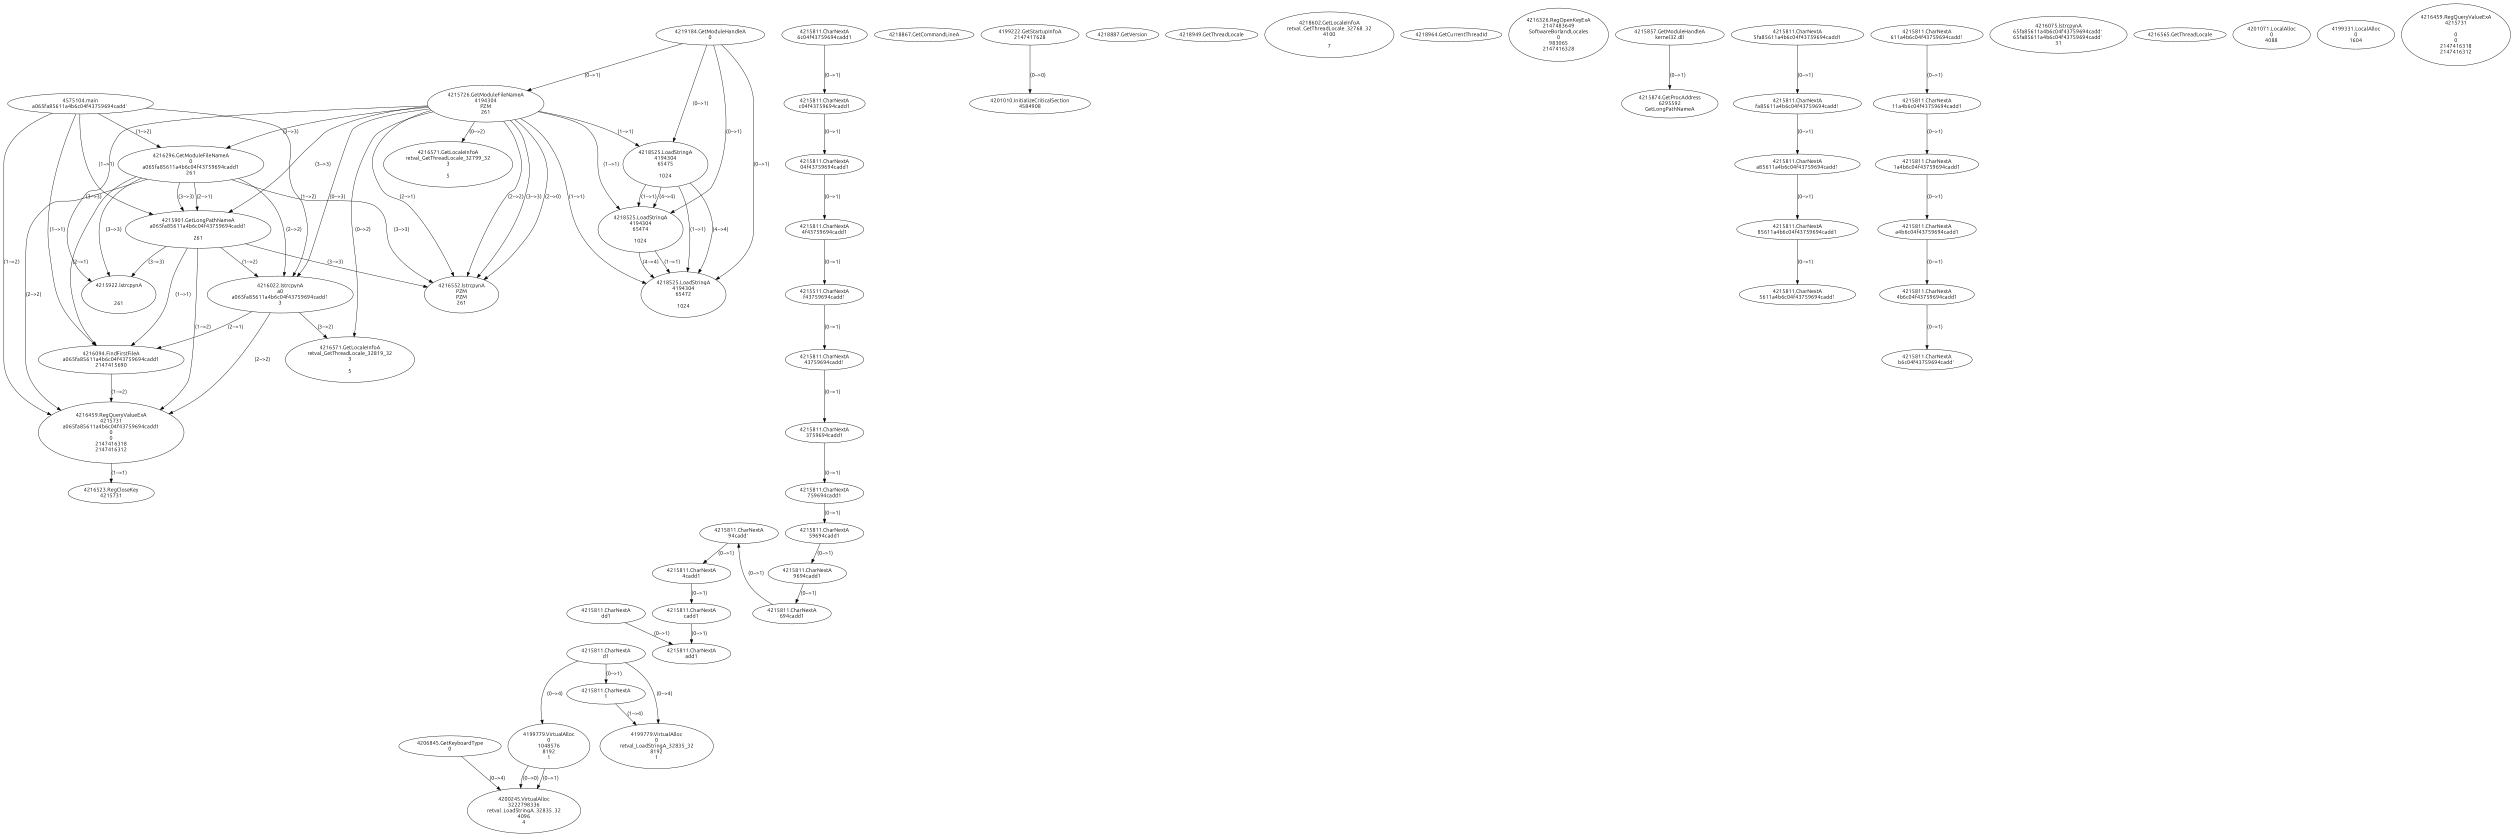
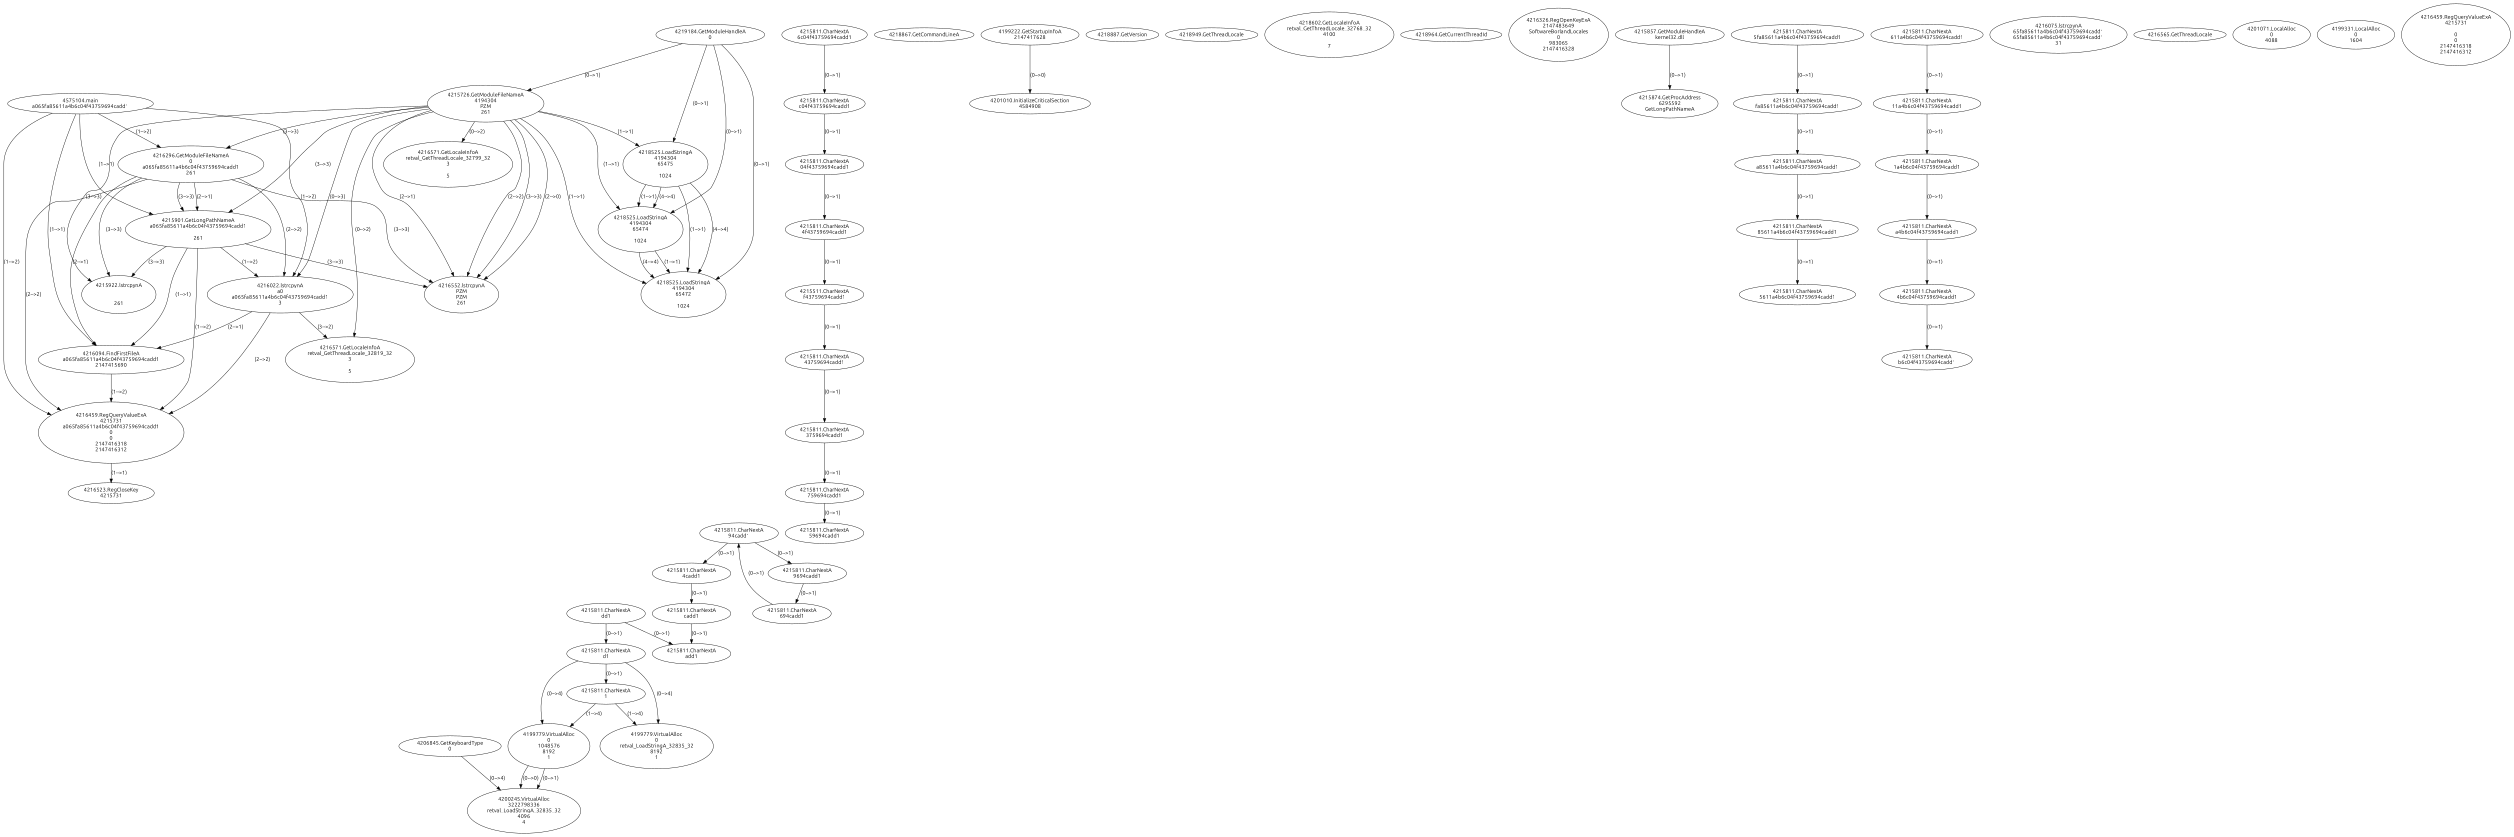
edge "4215811.CharNextA 59694cadd1" -> "4215811.CharNextA 9694cadd1": now "4215811.CharNextA 94cadd1" -> "4215811.CharNextA 9694cadd1"
edge "4215811.CharNextA dd1" -> "4215811.CharNextA d1": added, label "(0-->1)"
edge "4215811.CharNextA 1" -> "4199779.VirtualAlloc 0 1048576 8192 1": added, label "(1-->4)"
